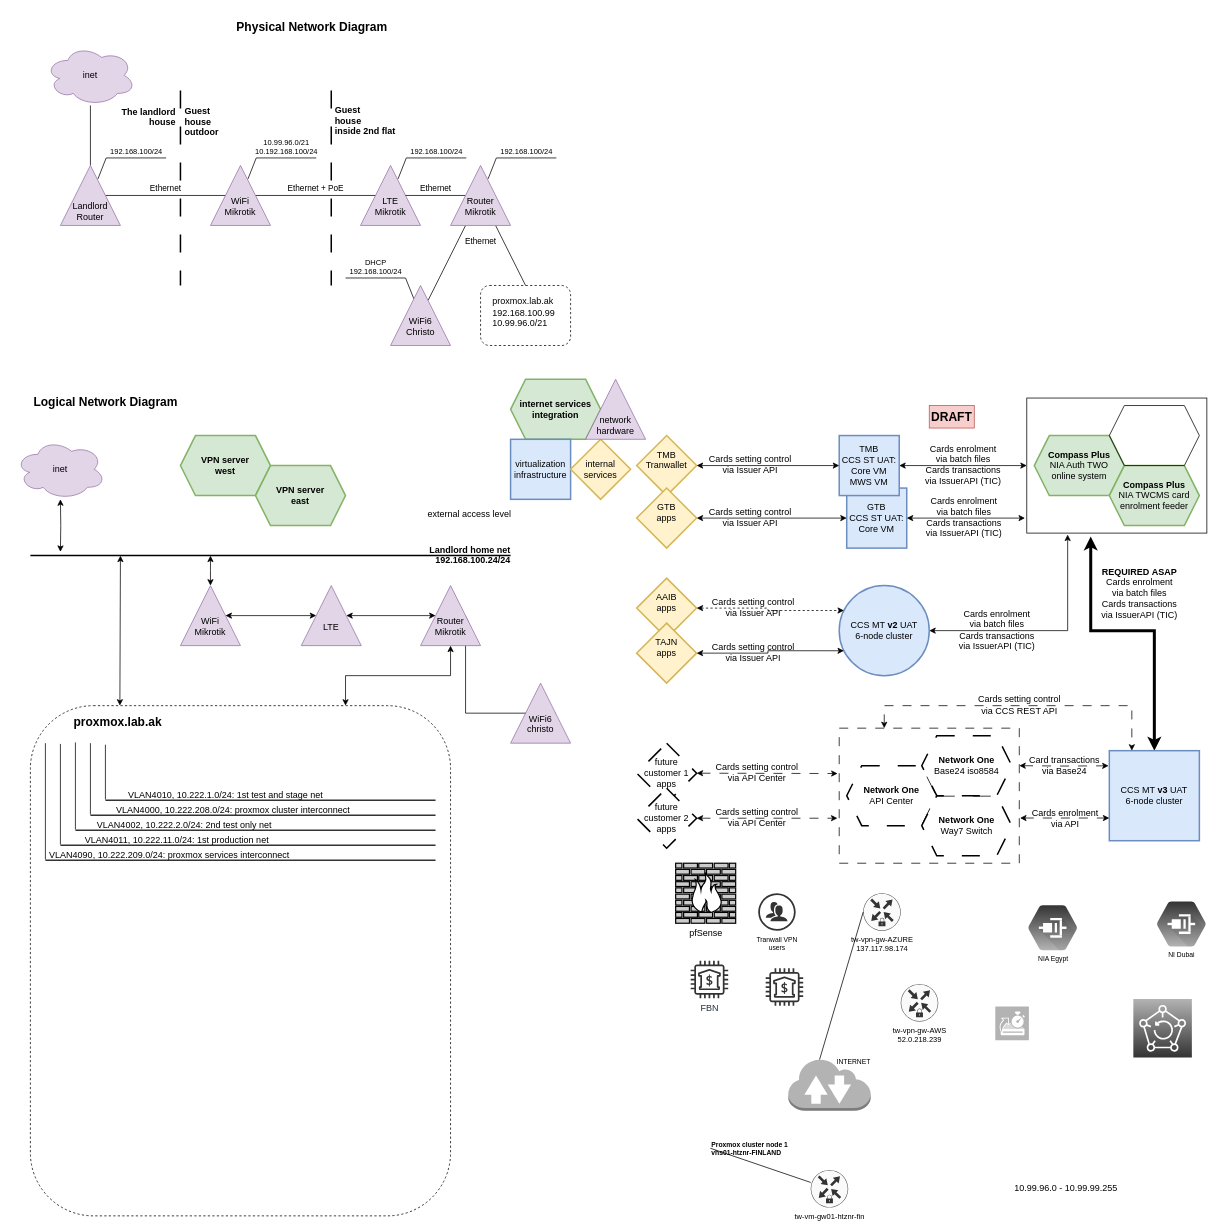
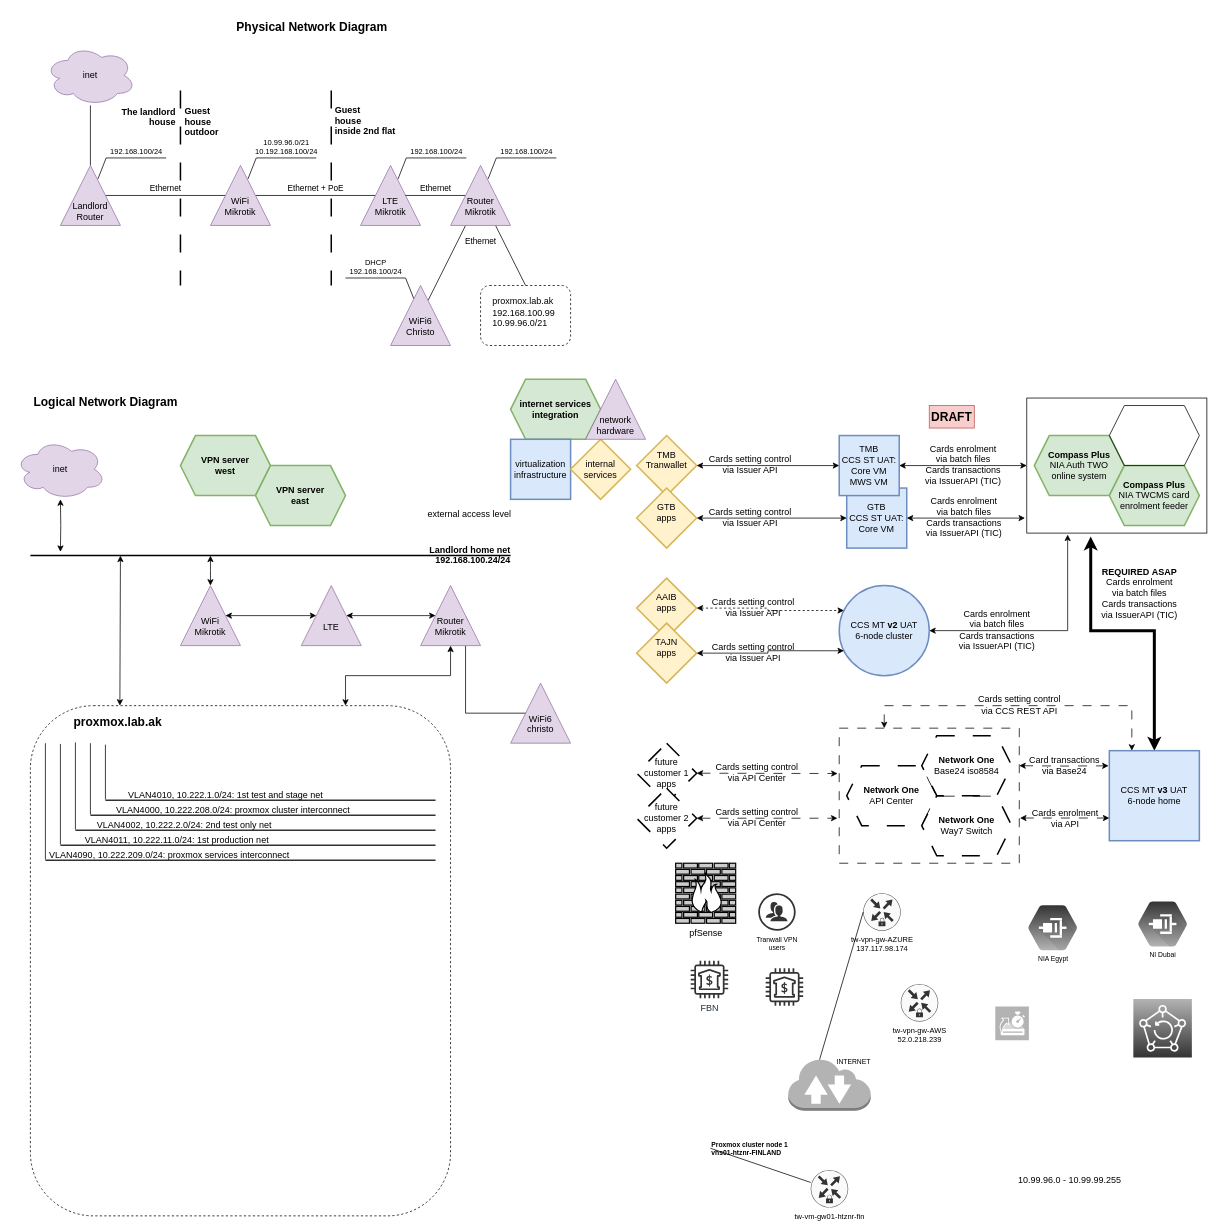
node "CCS MT v3 UAT 6-node cluster": label "CCS MT v3 UAT 6-node cluster" -> "CCS MT v3 UAT 6-node home"
node "NI Dubai": moved (1181, 924) -> (1162, 924)
node "10.99.96.0 - 10.99.99.255": moved (1065, 1188) -> (1069, 1180)
